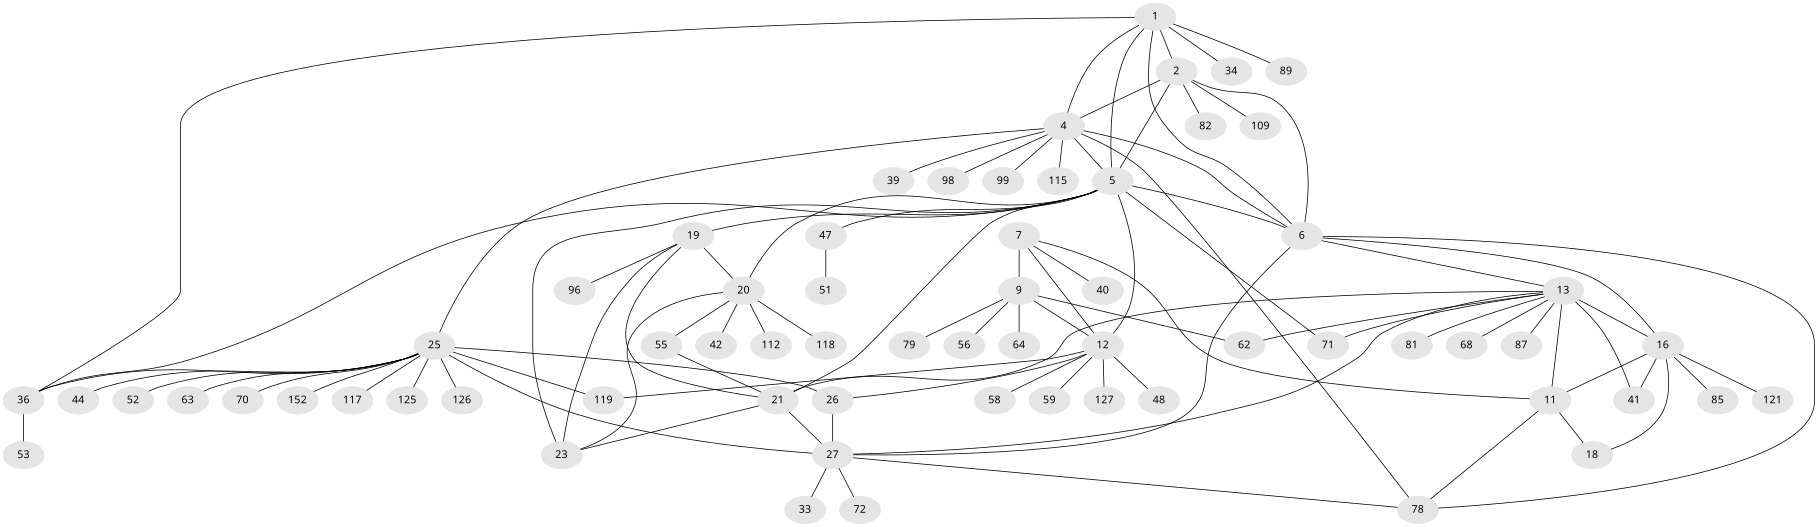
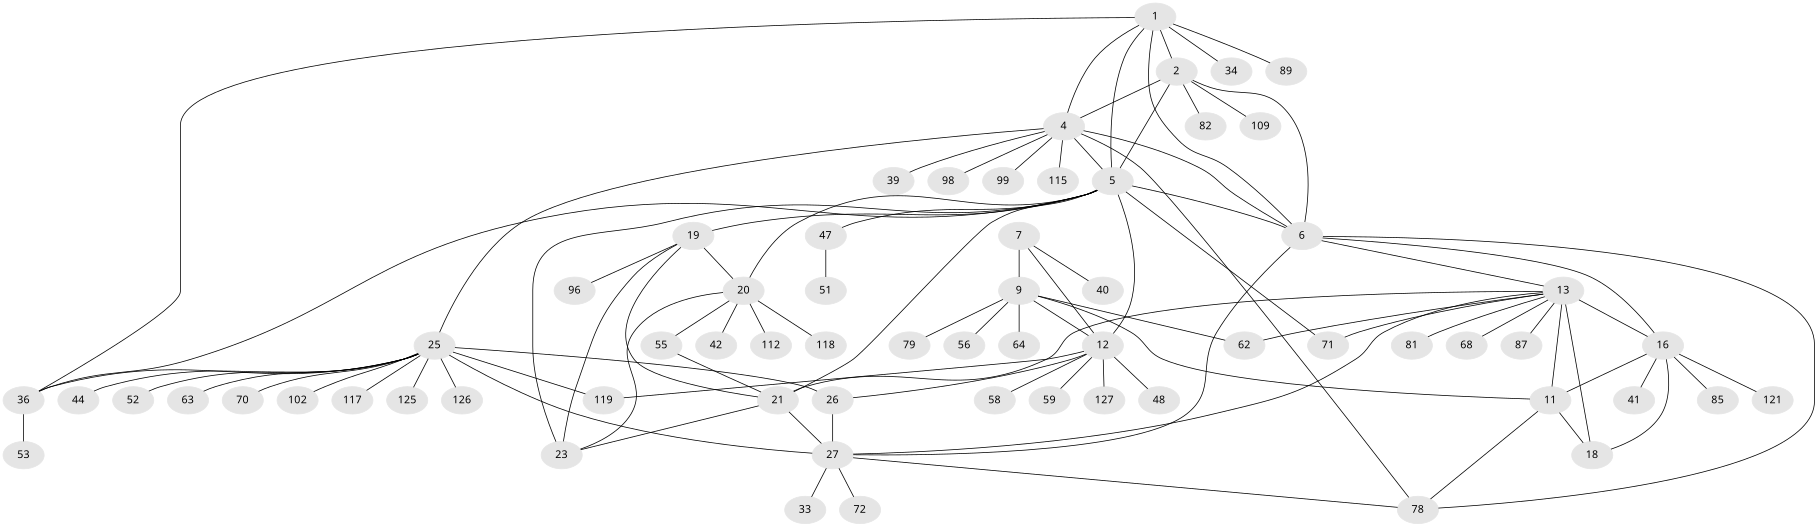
edge "13" -- "41": now "13" -- "18"
edge "7" -- "11": now "9" -- "11"
node "152": label "152" -> "102"
